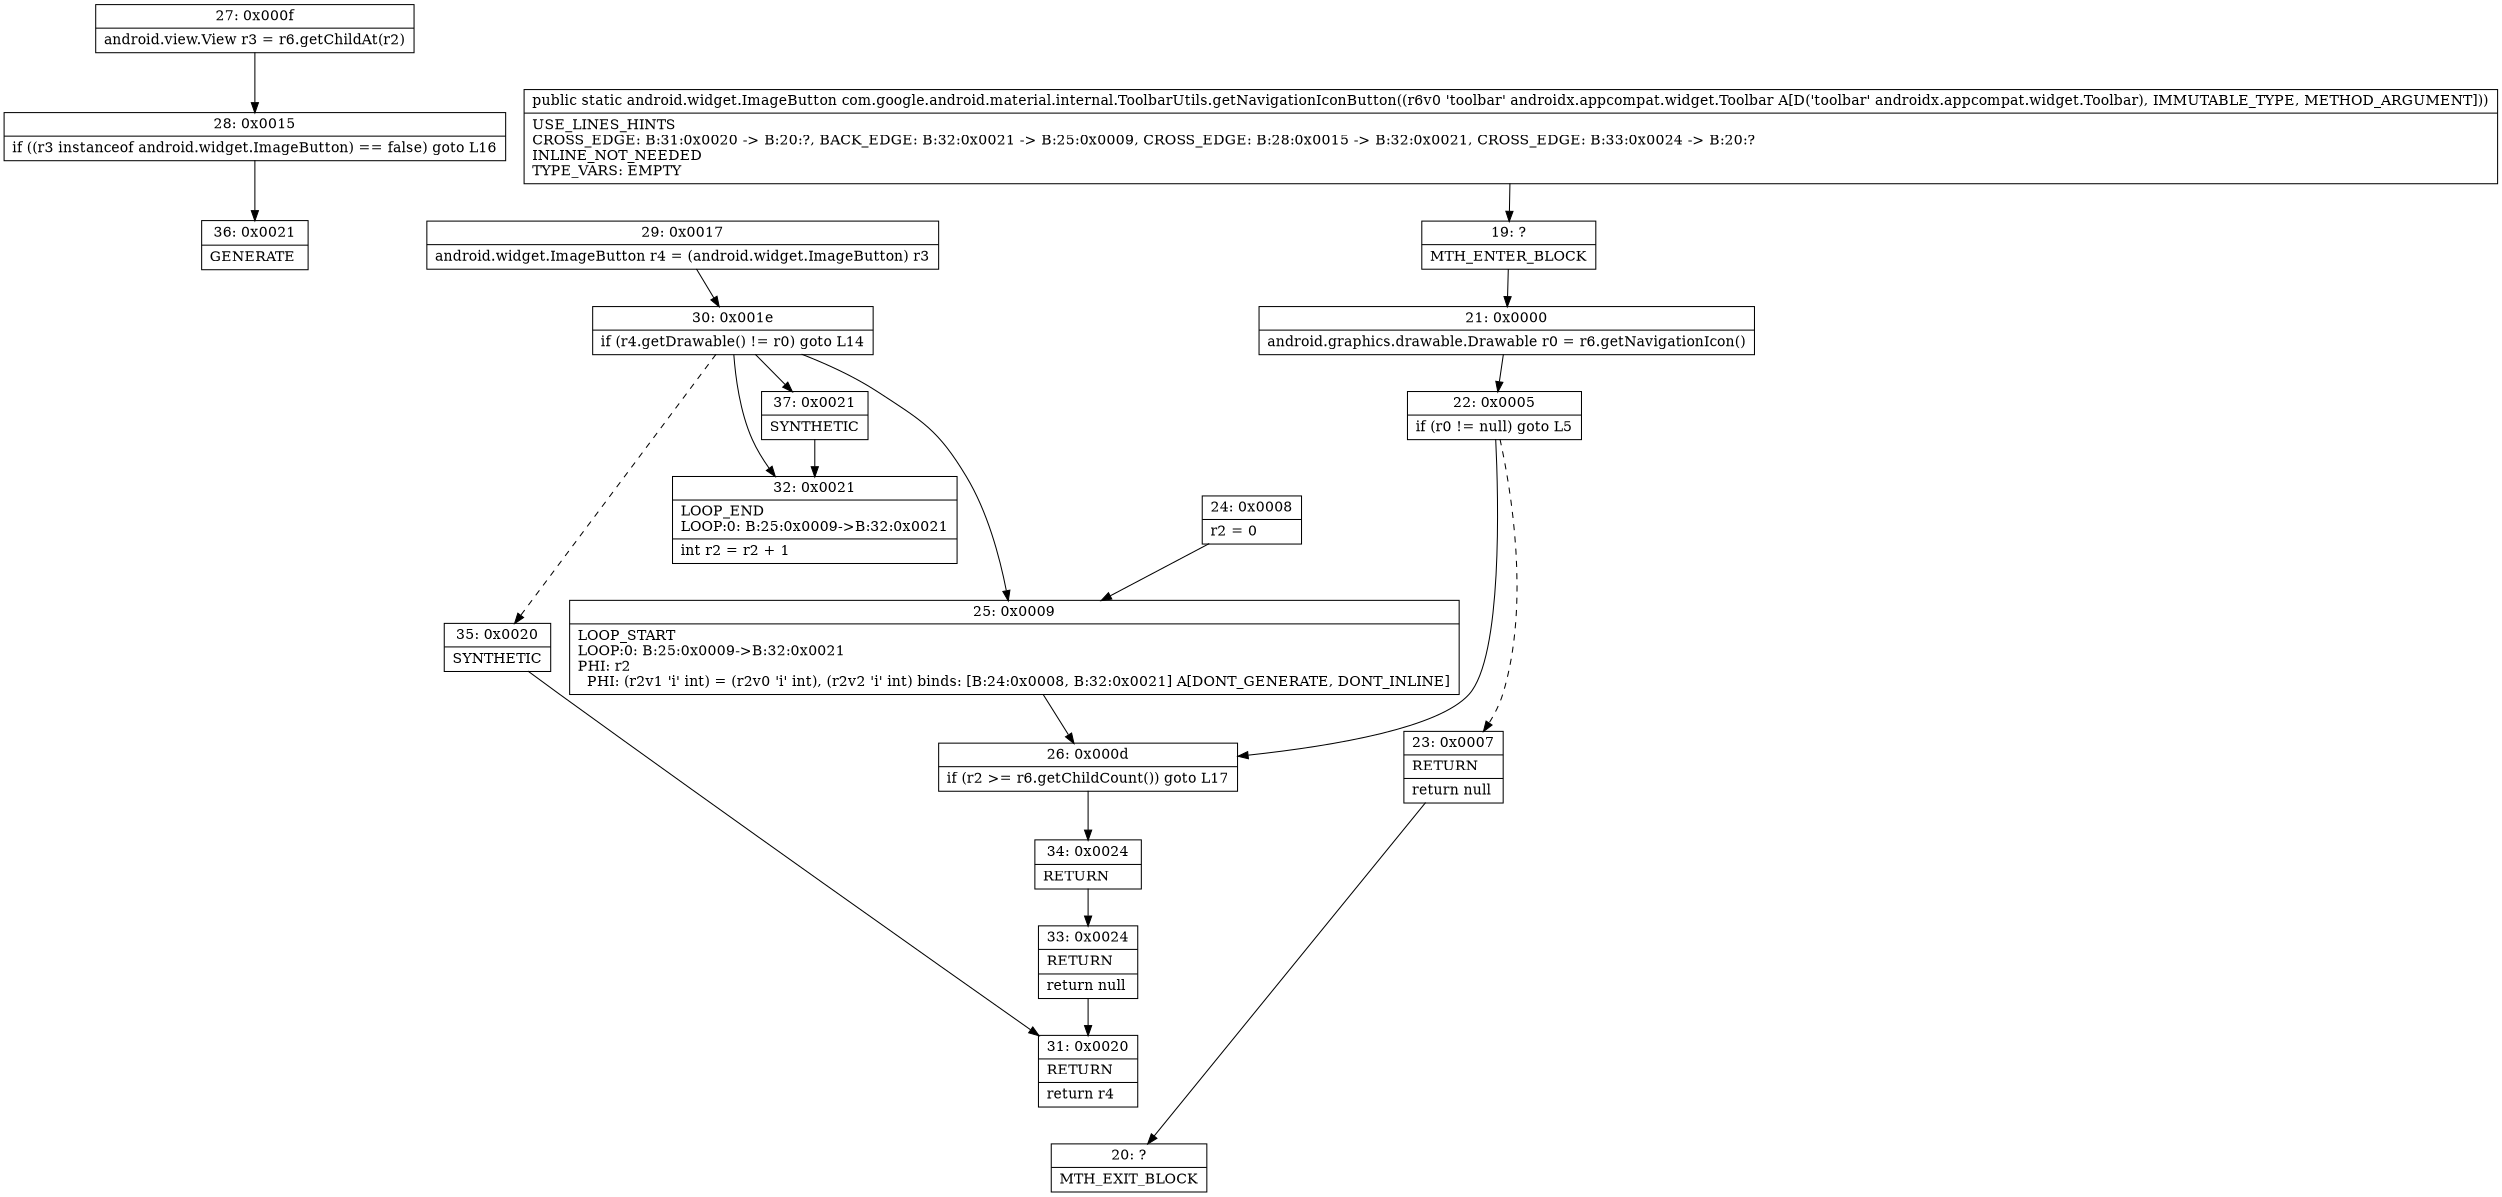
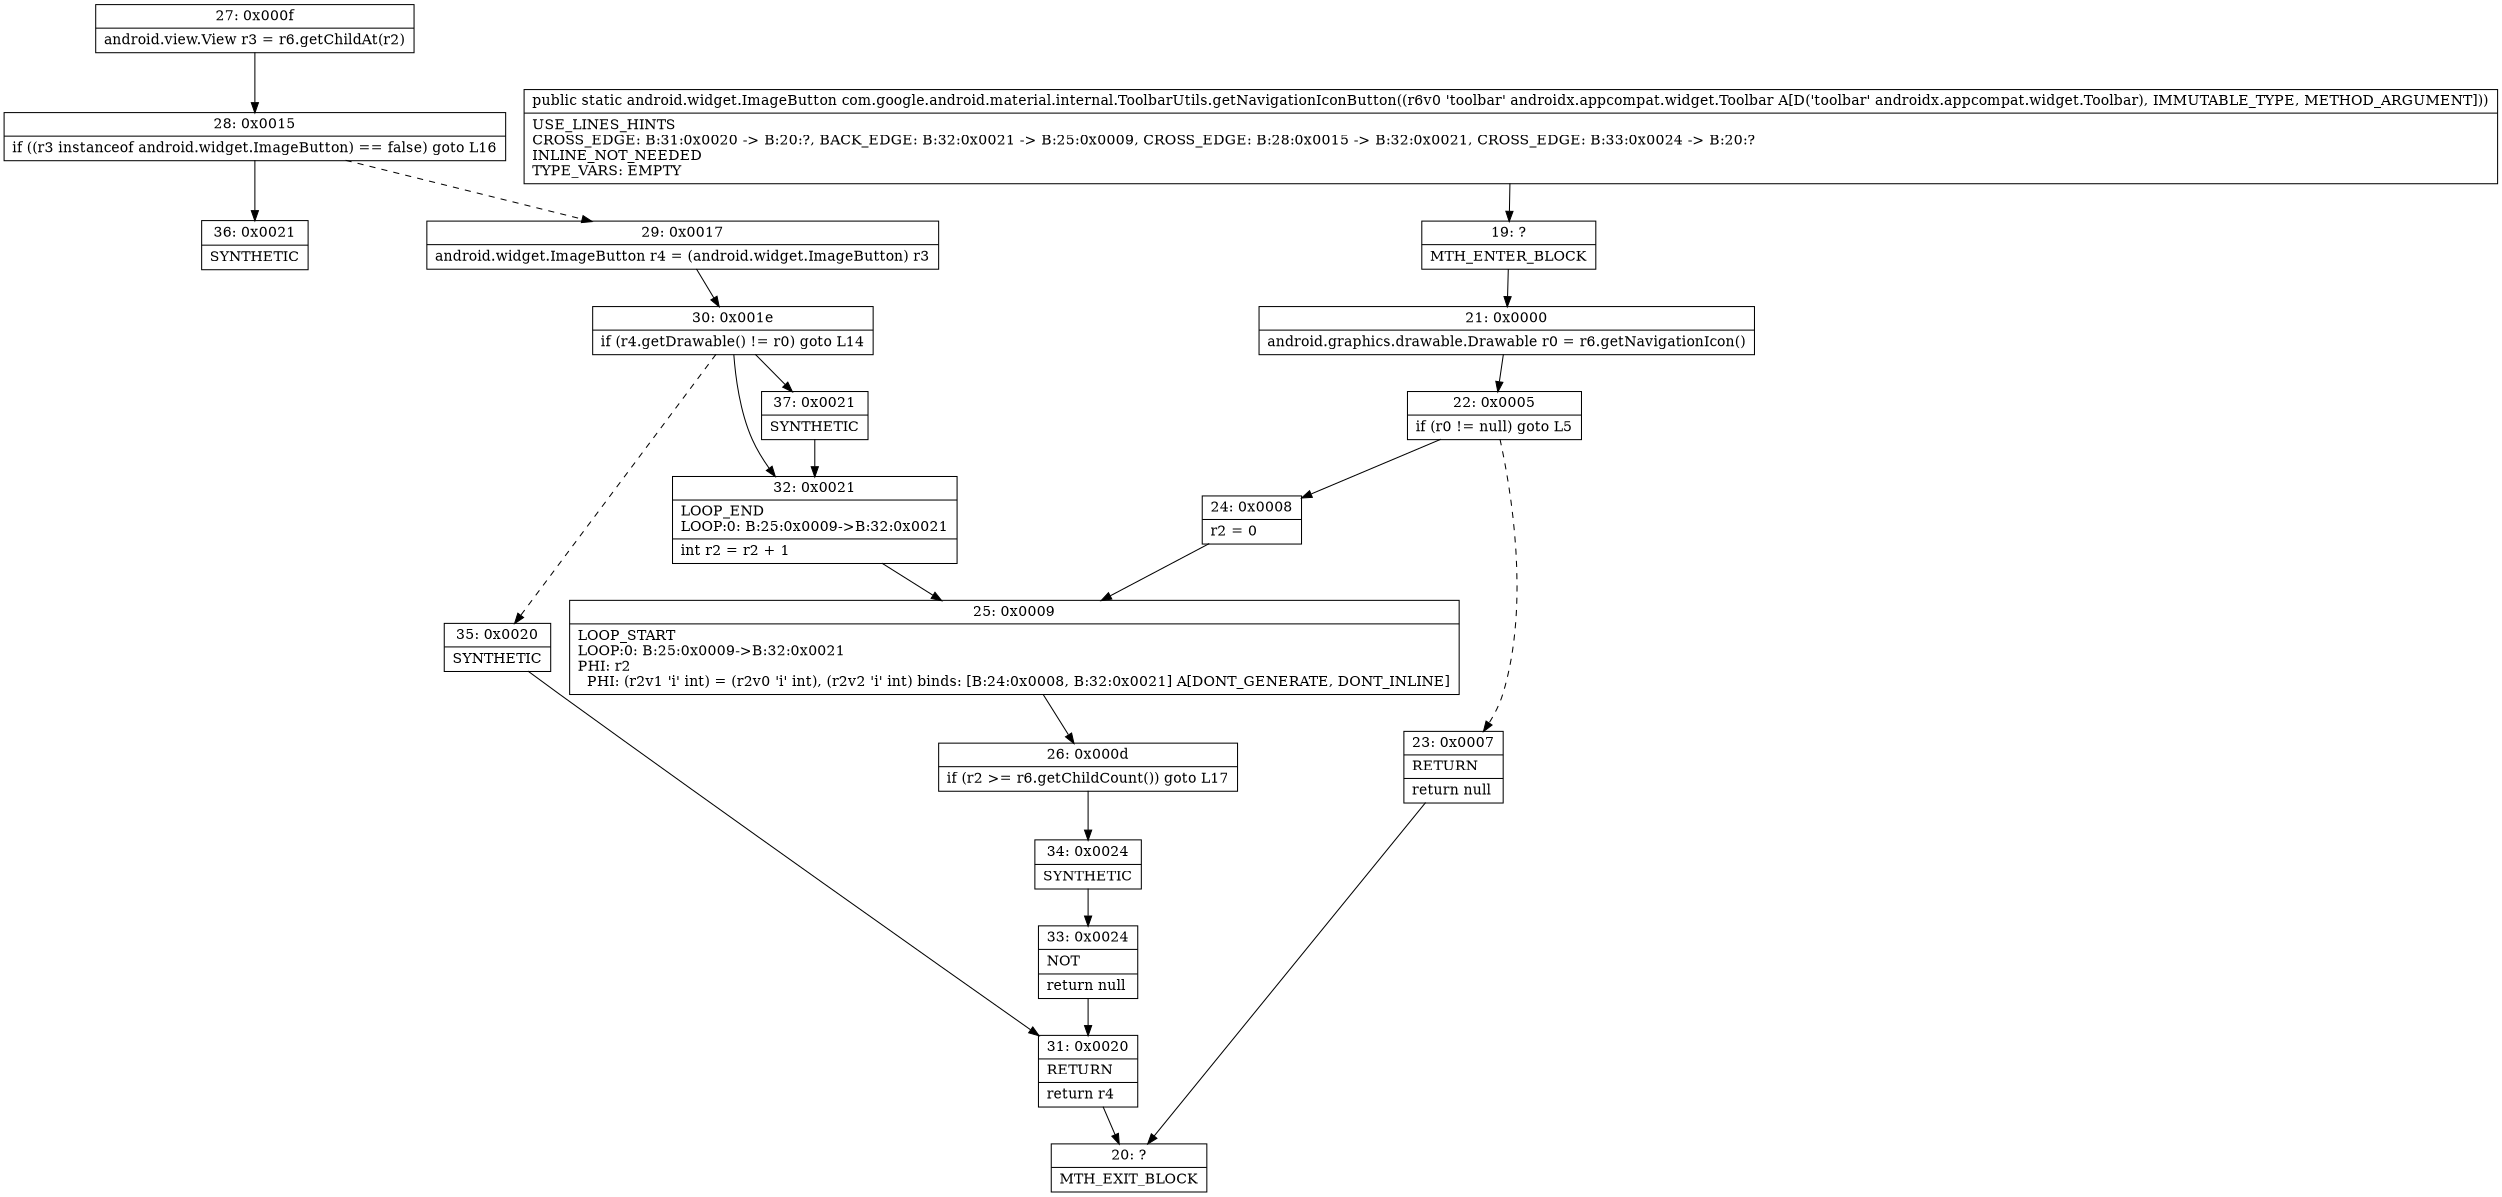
edge "28: 0x0015" -> "29: 0x0017": added
node "36: 0x0021": text "GENERATE" -> "SYNTHETIC"
edge "30: 0x001e" -> "25: 0x0009": now "32: 0x0021" -> "25: 0x0009"
edge "22: 0x0005" -> "26: 0x000d": now "22: 0x0005" -> "24: 0x0008"
node "34: 0x0024": text "RETURN" -> "SYNTHETIC"
node "33: 0x0024": text "RETURN" -> "NOT"
edge "31: 0x0020" -> "20: ?": added
